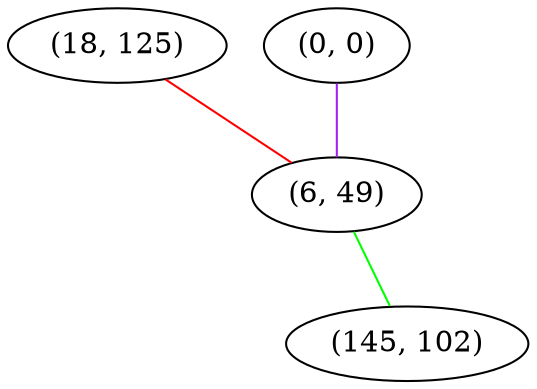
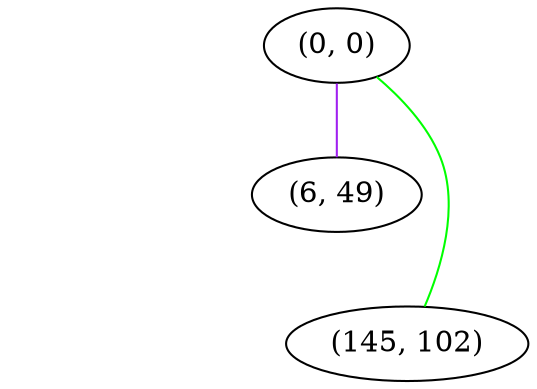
node "(18, 125)": removed
edge "(6, 49)" -- "(145, 102)": now "(0, 0)" -- "(145, 102)"
